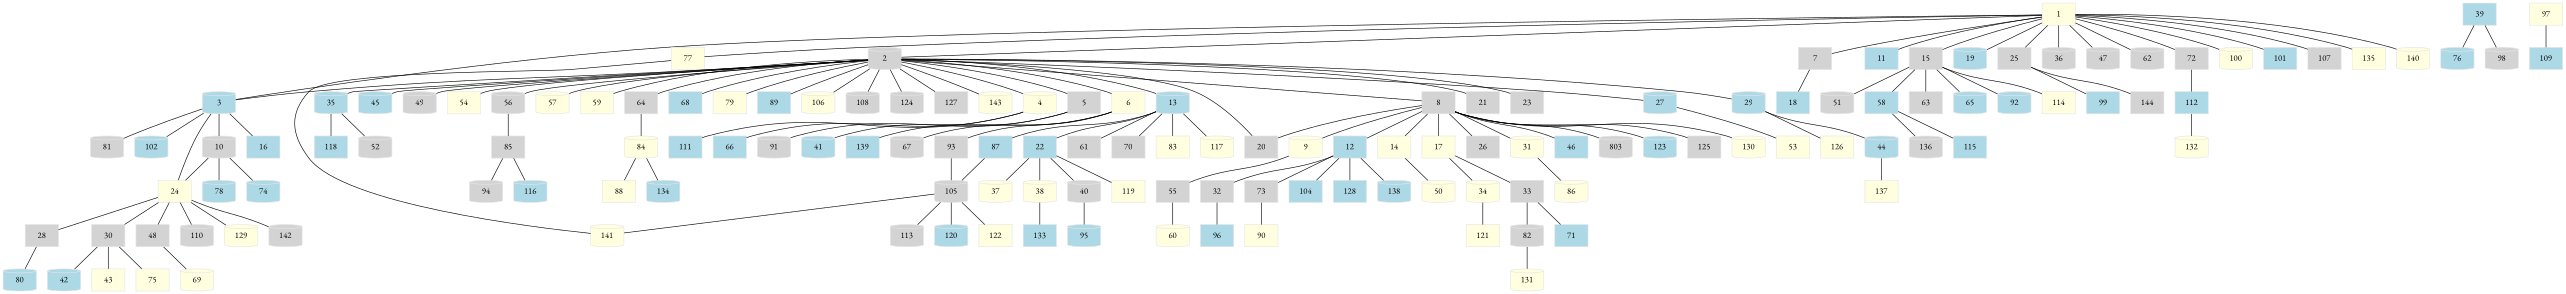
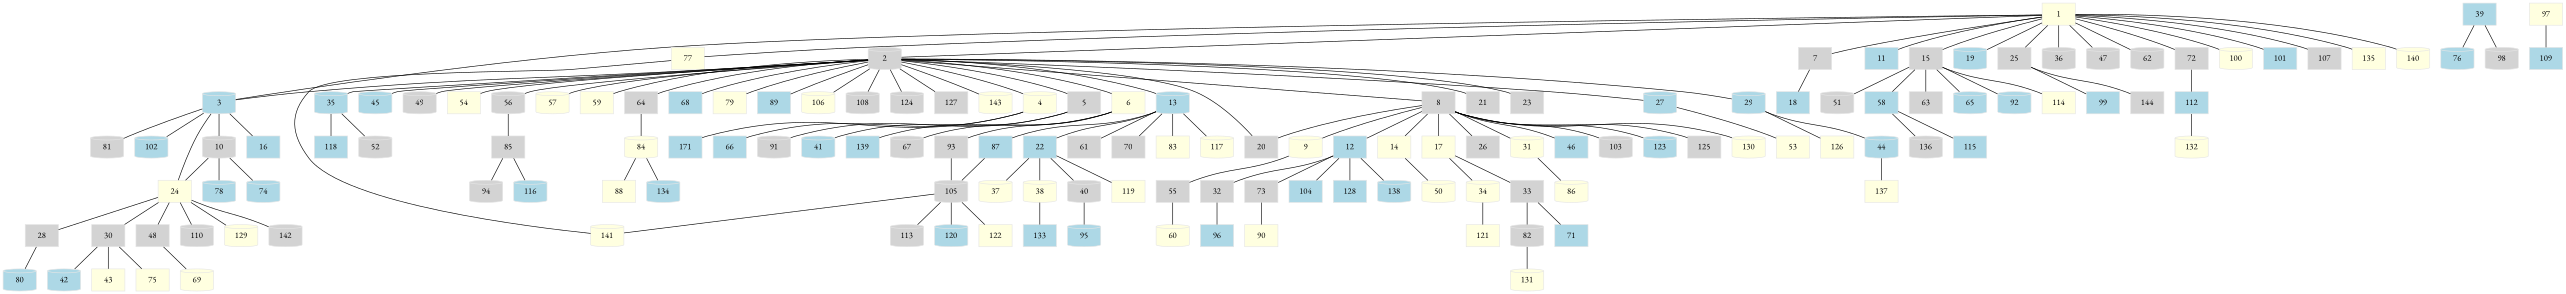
node "111": label "111" -> "171"
node "803": label "803" -> "103"
